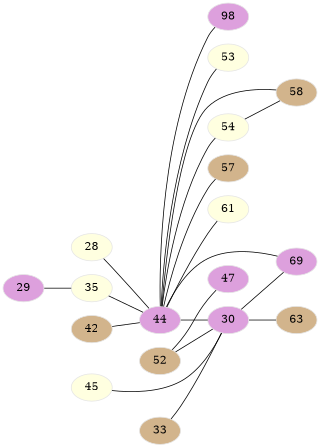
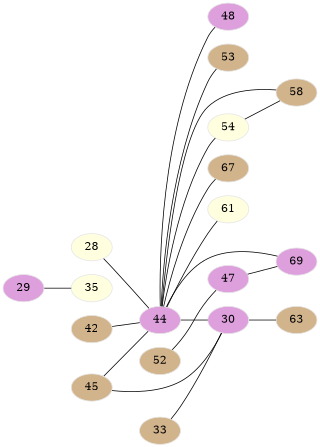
node "98": label "98" -> "48"
node "53": fillcolor lightyellow -> tan
node "57": label "57" -> "67"
edge "69" -- "30": now "69" -- "47"
edge "35" -- "44": now "45" -- "44"
edge "30" -- "52": removed
node "45": fillcolor lightyellow -> tan
